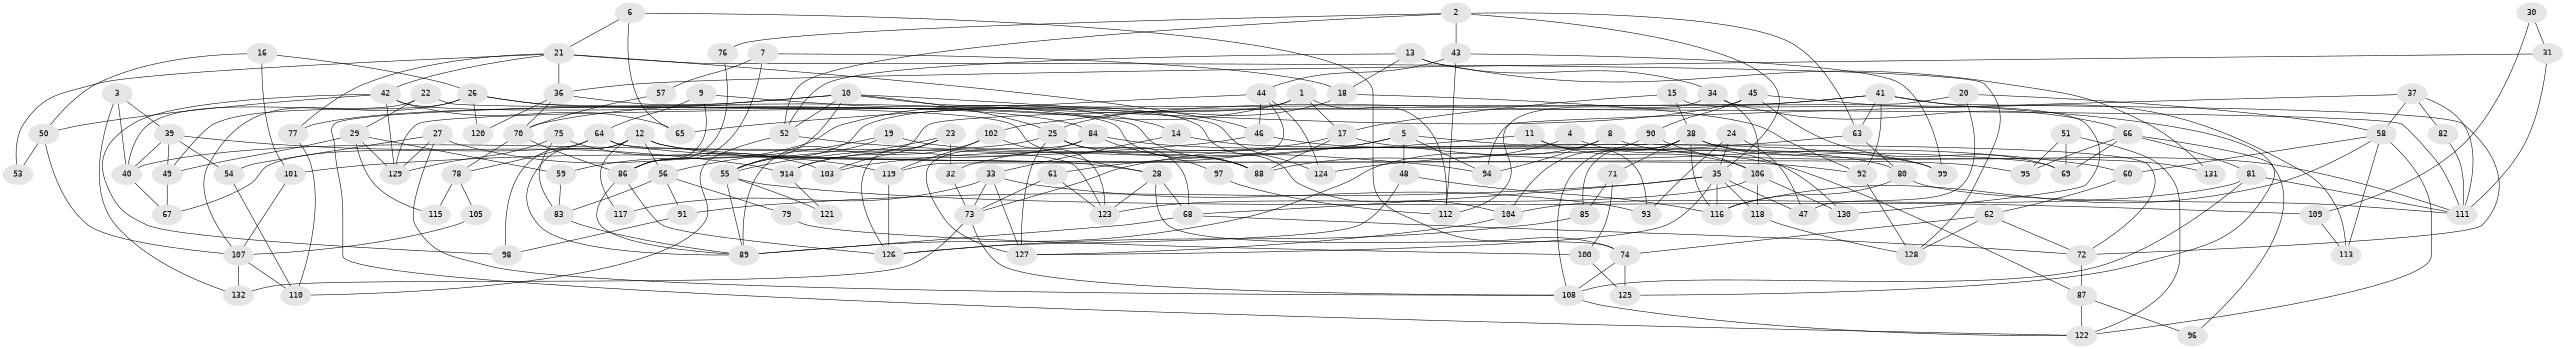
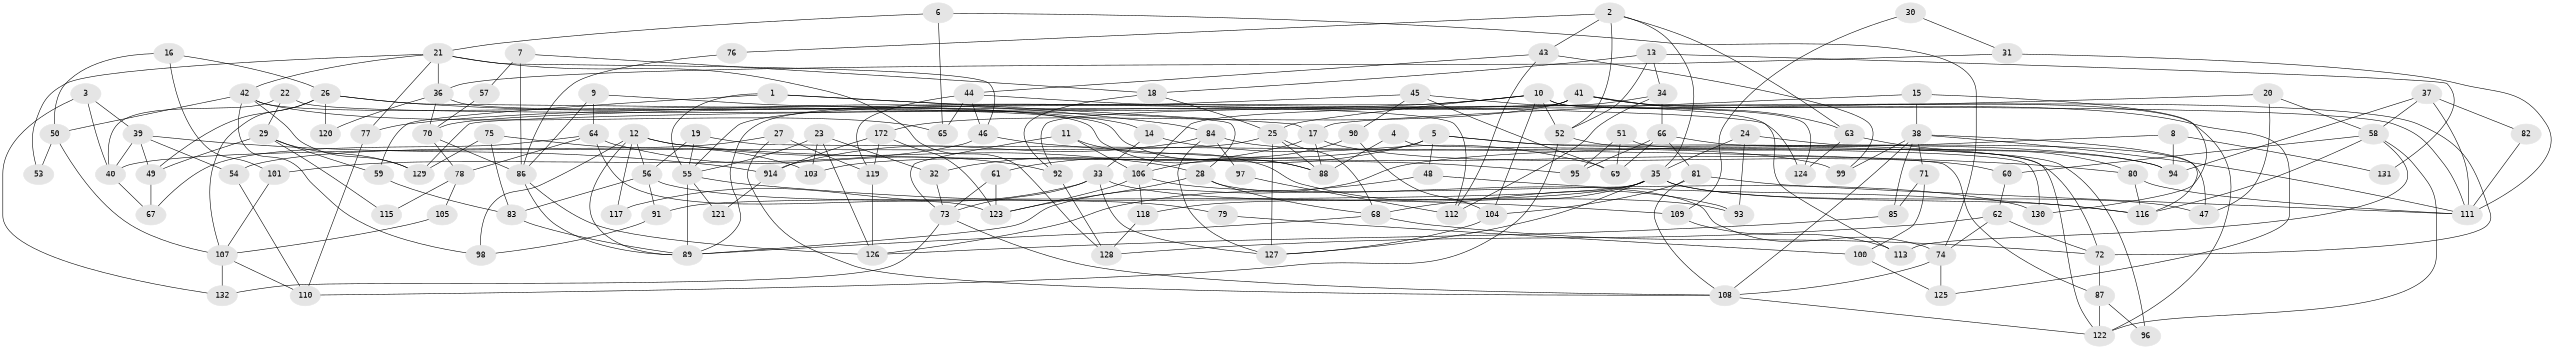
node "102": label "102" -> "172"
edge "27" -- "129": removed
